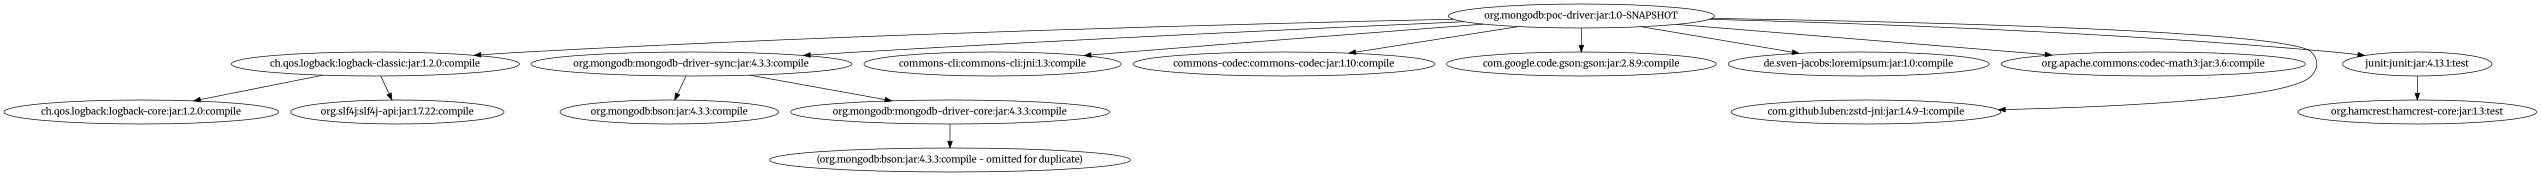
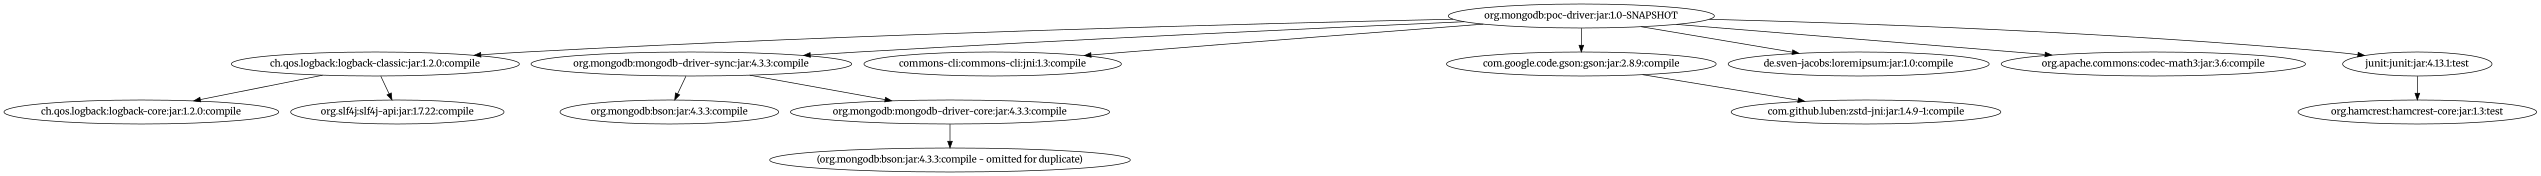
edge "org.mongodb:poc-driver:jar:1.0-SNAPSHOT" -> "com.github.luben:zstd-jni:jar:1.4.9-1:compile": now "com.google.code.gson:gson:jar:2.8.9:compile" -> "com.github.luben:zstd-jni:jar:1.4.9-1:compile"
node "commons-codec:commons-codec:jar:1.10:compile": removed
